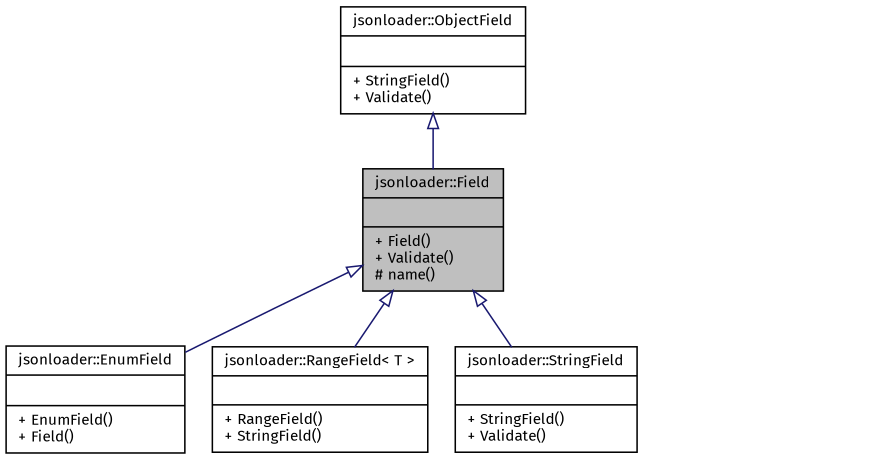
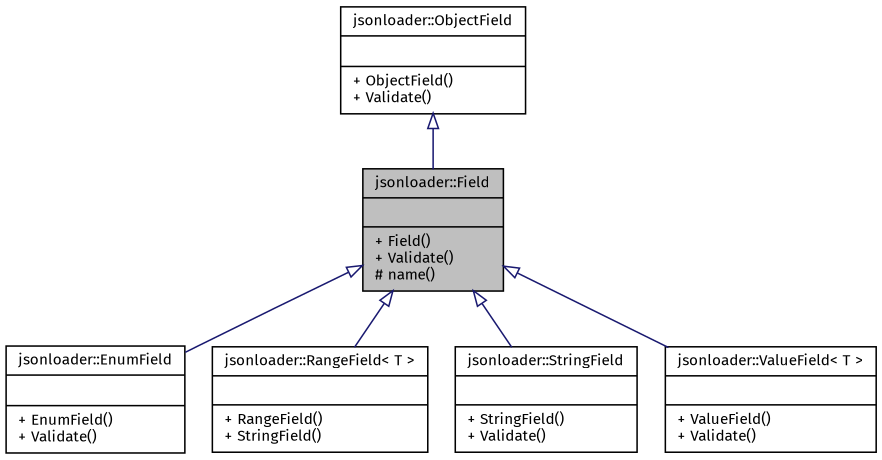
node "jsonloader::ObjectField": text "+ StringField()" -> "+ ObjectField()"
node "jsonloader::ValueField< T >": added
node "jsonloader::EnumField": text "+ Field()" -> "+ Validate()"
